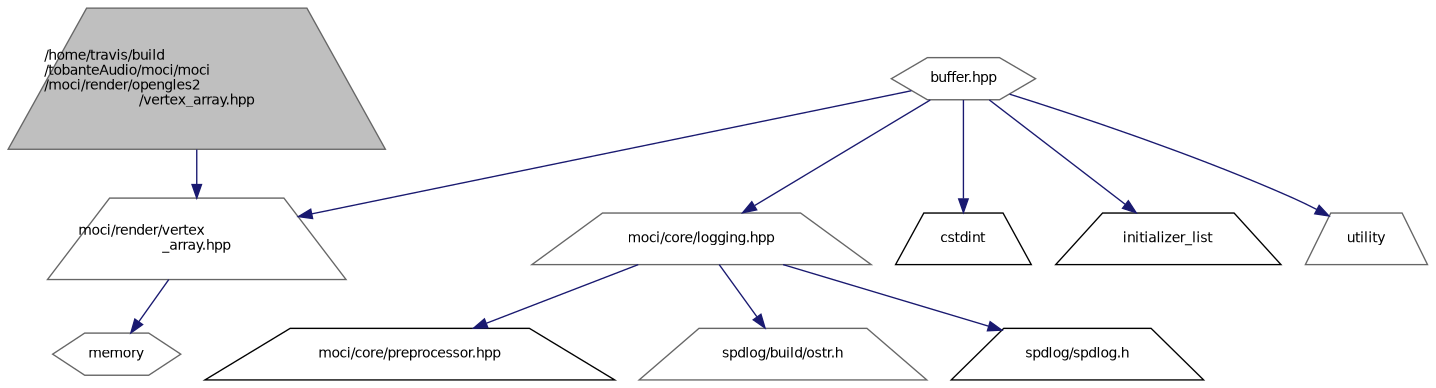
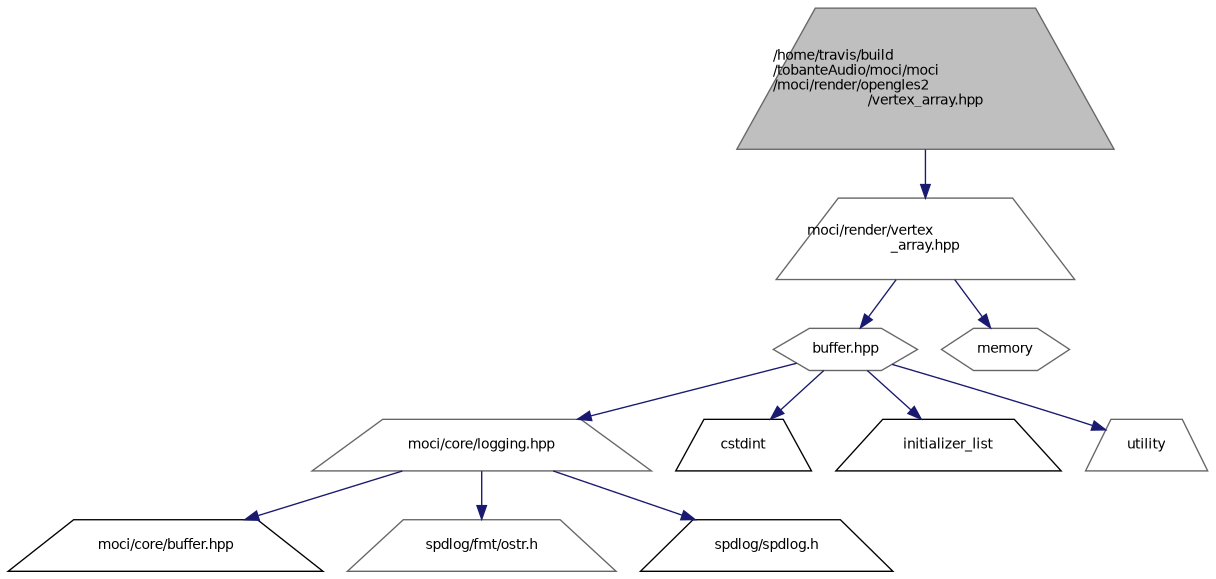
edge "buffer.hpp" -> "moci/render/vertex _array.hpp": reversed
node "moci/core/preprocessor.hpp": label "moci/core/preprocessor.hpp" -> "moci/core/buffer.hpp"
node "spdlog/build/ostr.h": label "spdlog/build/ostr.h" -> "spdlog/fmt/ostr.h"
